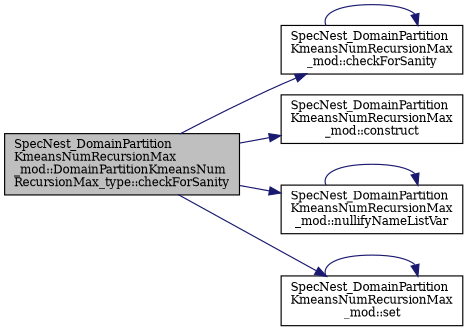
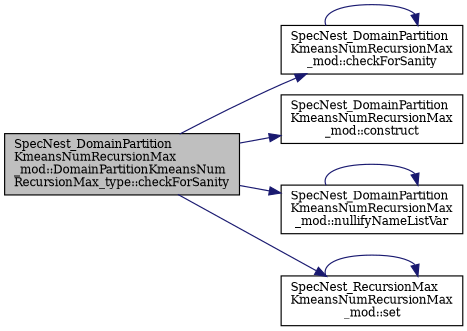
node "SpecNest_DomainPartition KmeansNumRecursionMax _mod::set": label "SpecNest_DomainPartition KmeansNumRecursionMax _mod::set" -> "SpecNest_RecursionMax KmeansNumRecursionMax _mod::set"
